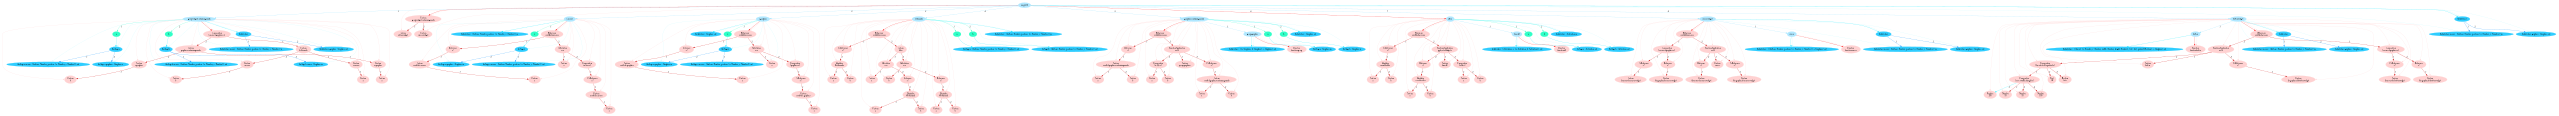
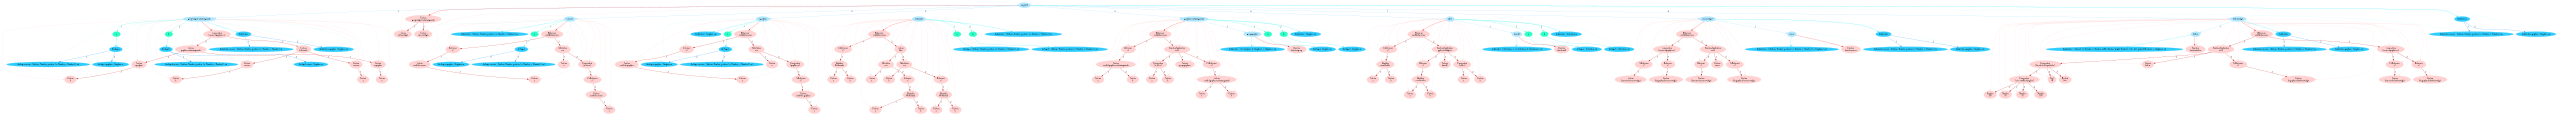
edge "simpleUI" -> "both$and$": removed, label "4"
edge "simpleUI" -> "all$$": color #ff0000 -> #81ddff
edge "Composition {x:$y:$width:$height:$}" -> "Number 200": color #00e8ff -> #d00000
